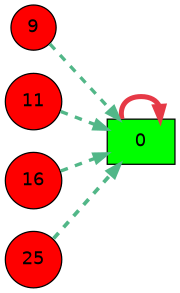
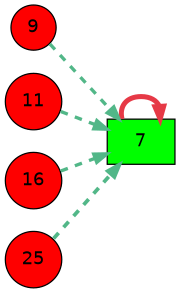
node "0": label "0" -> "7"
